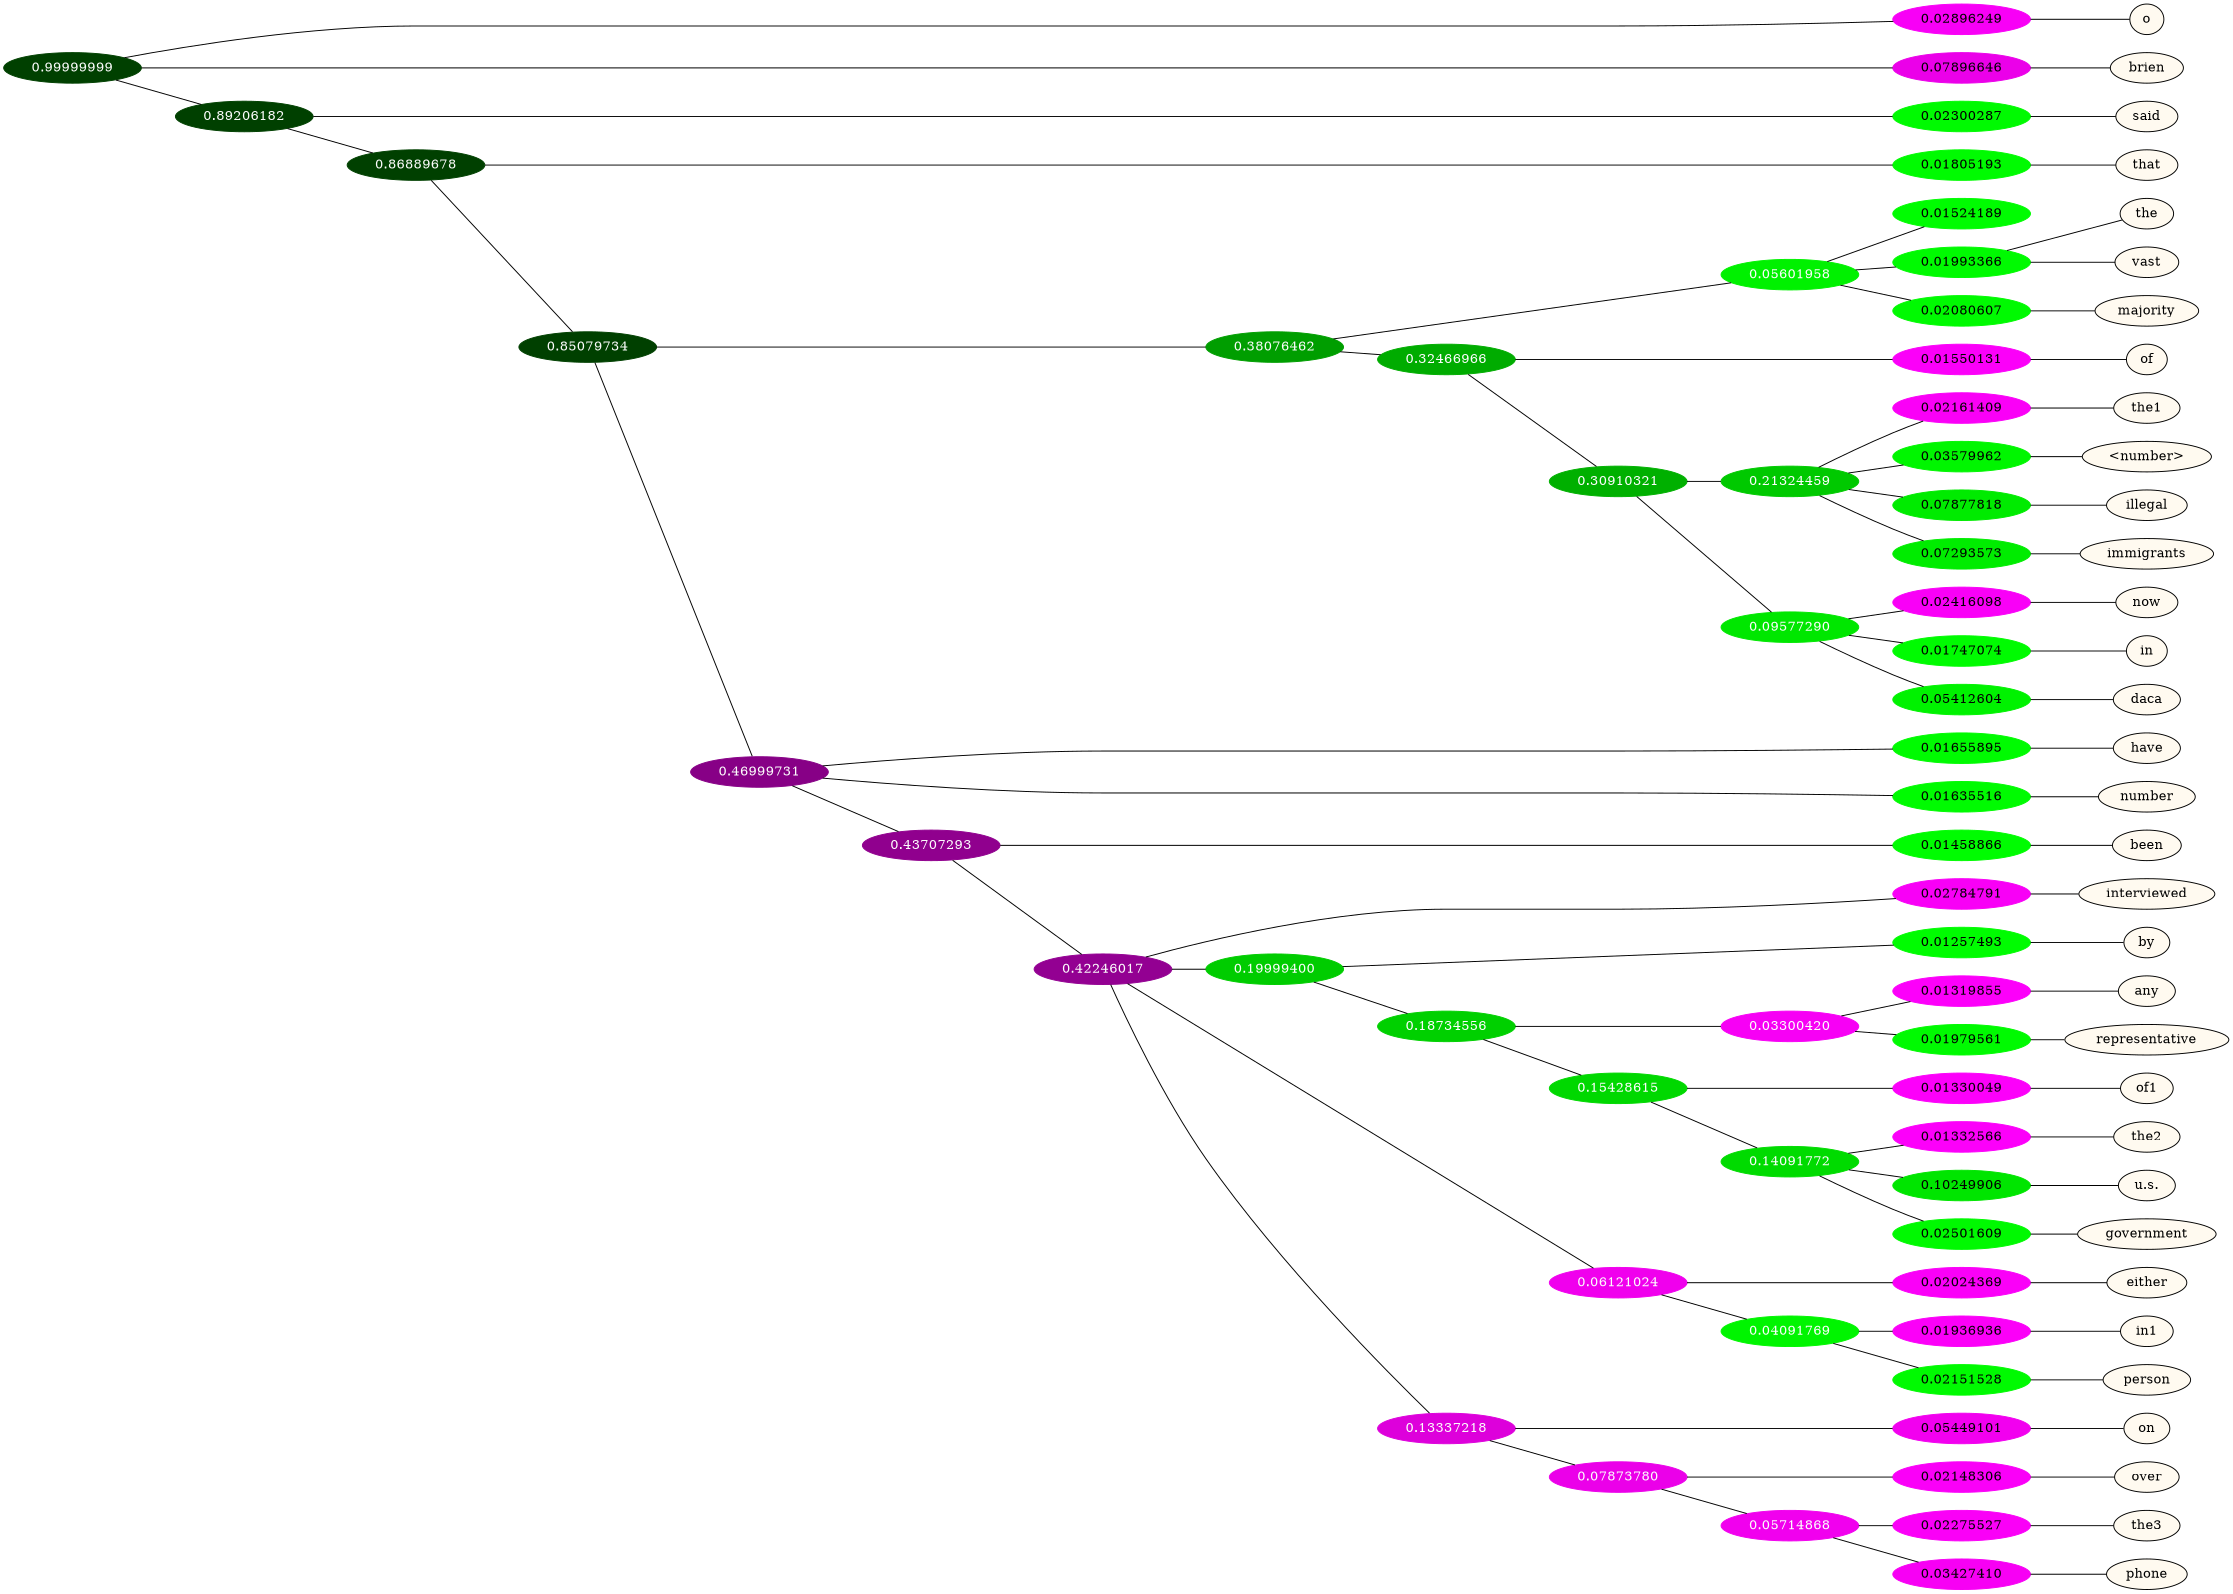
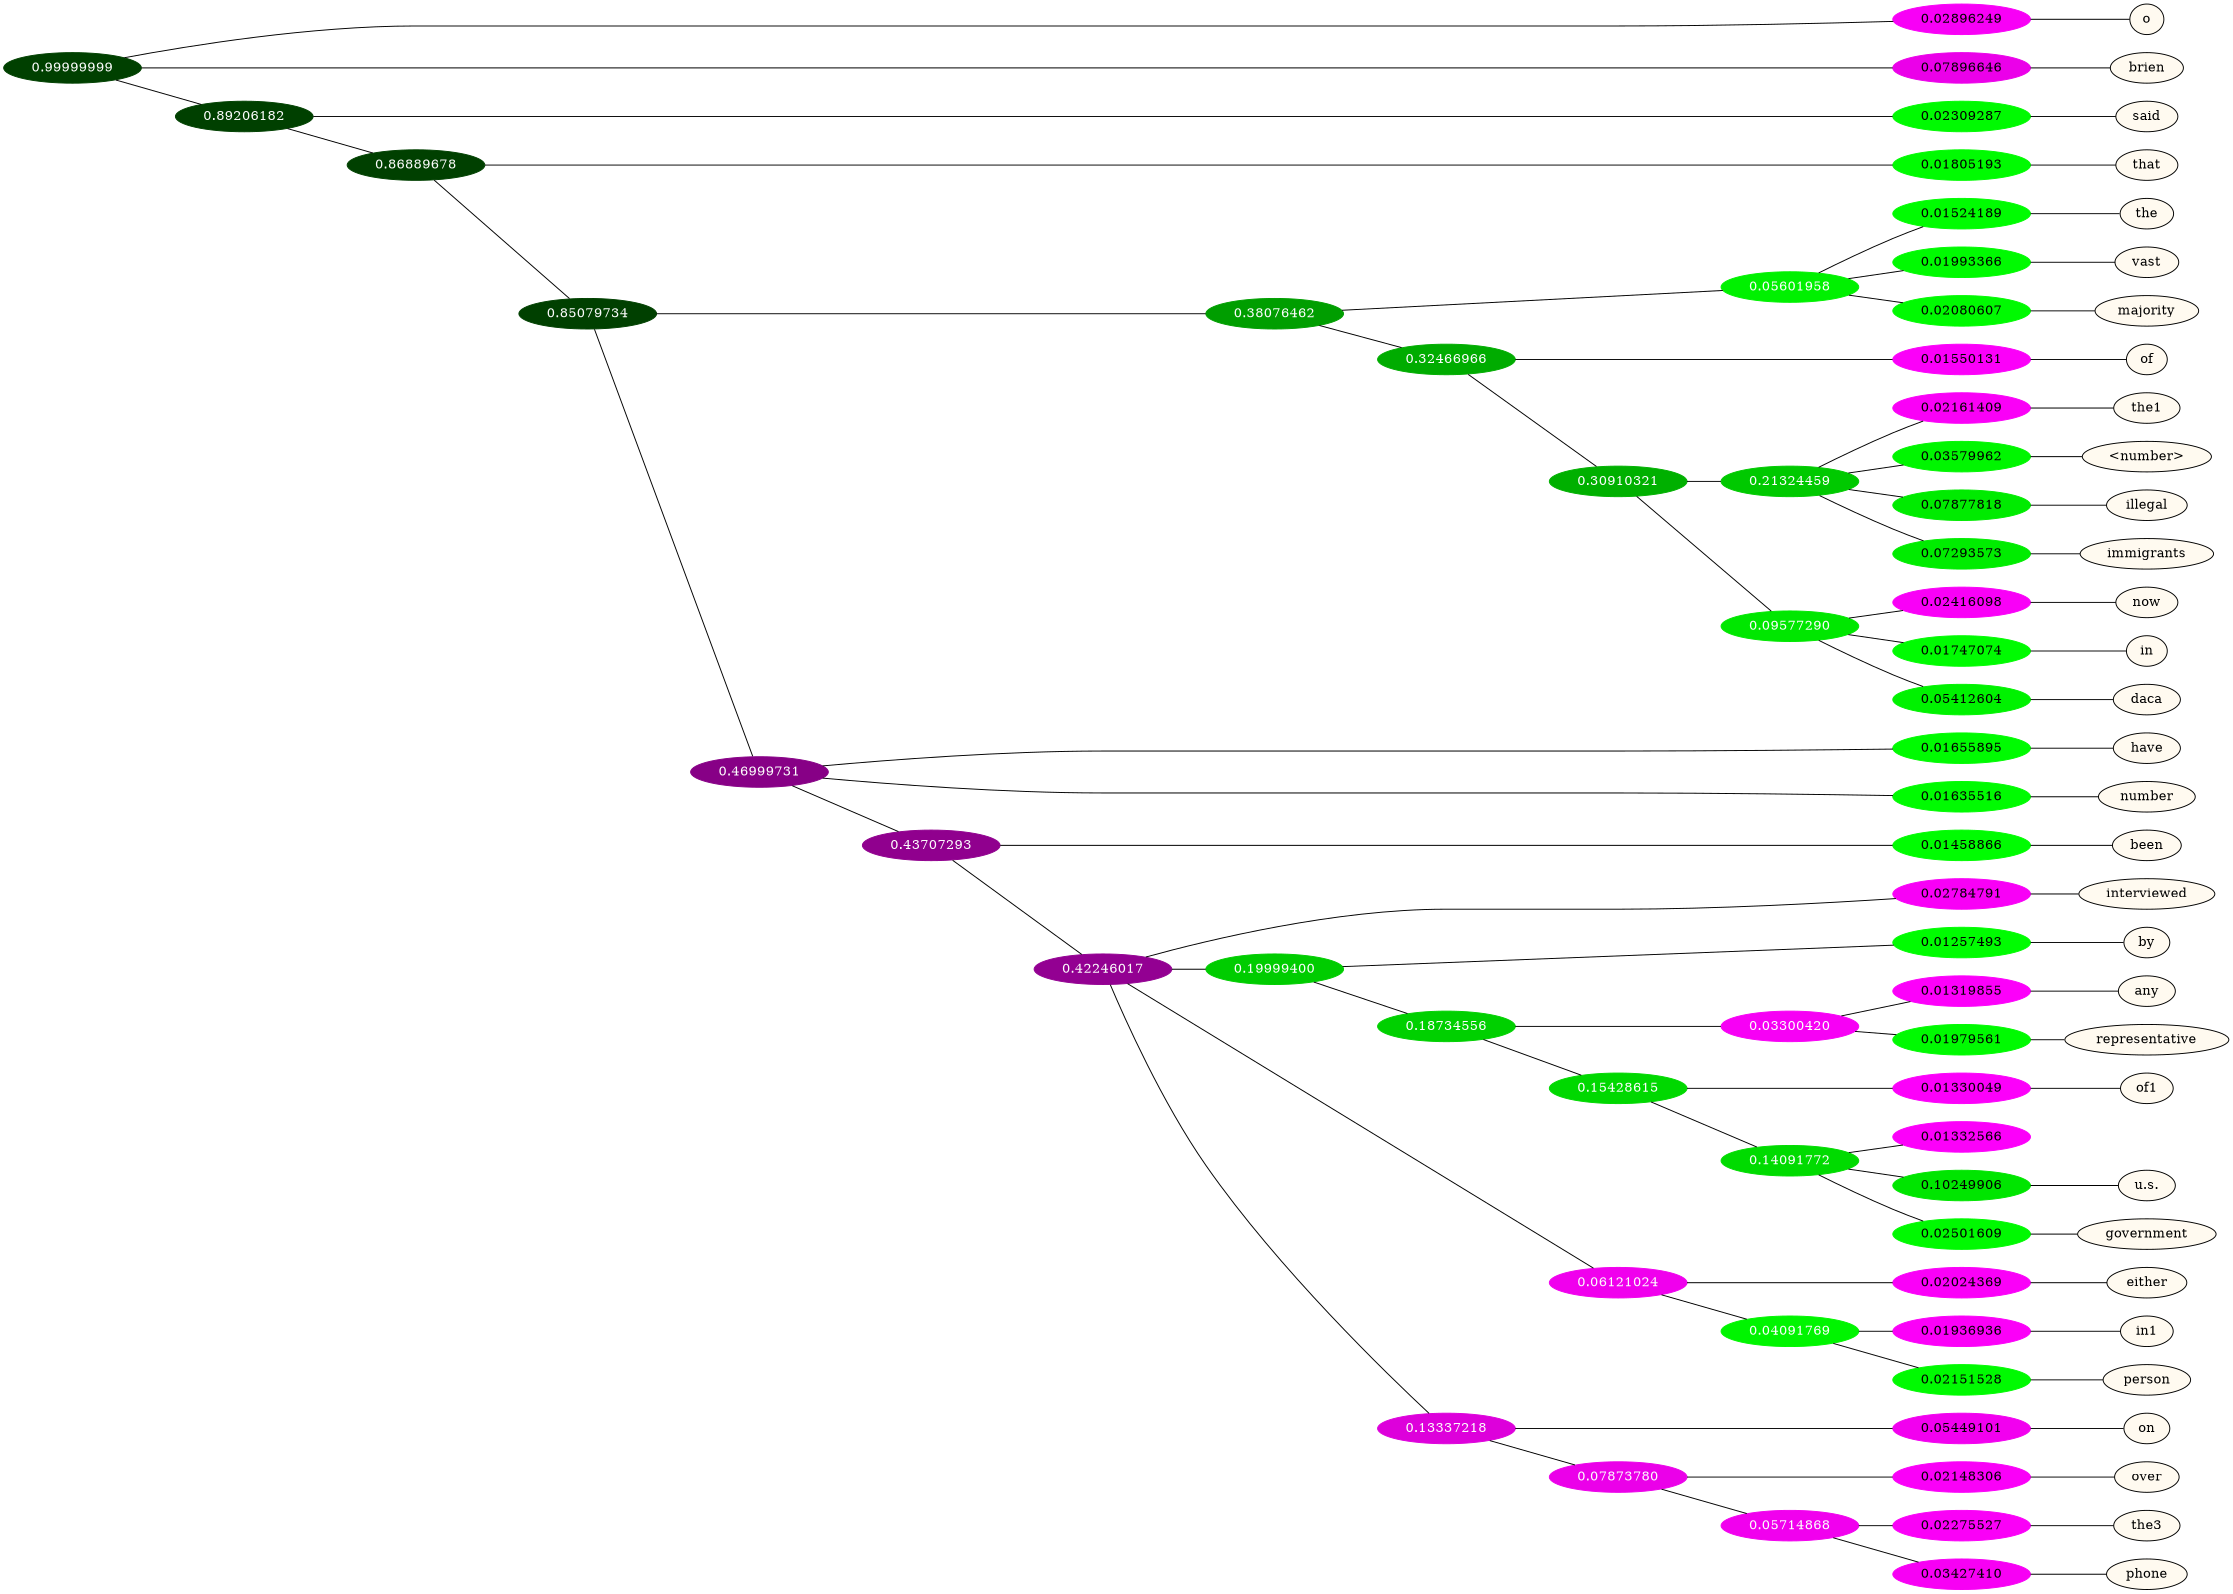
node "0.02300287": label "0.02300287" -> "0.02309287"
edge "the" -- "0.01993366": now "the" -- "0.01524189"
node "the2": removed
